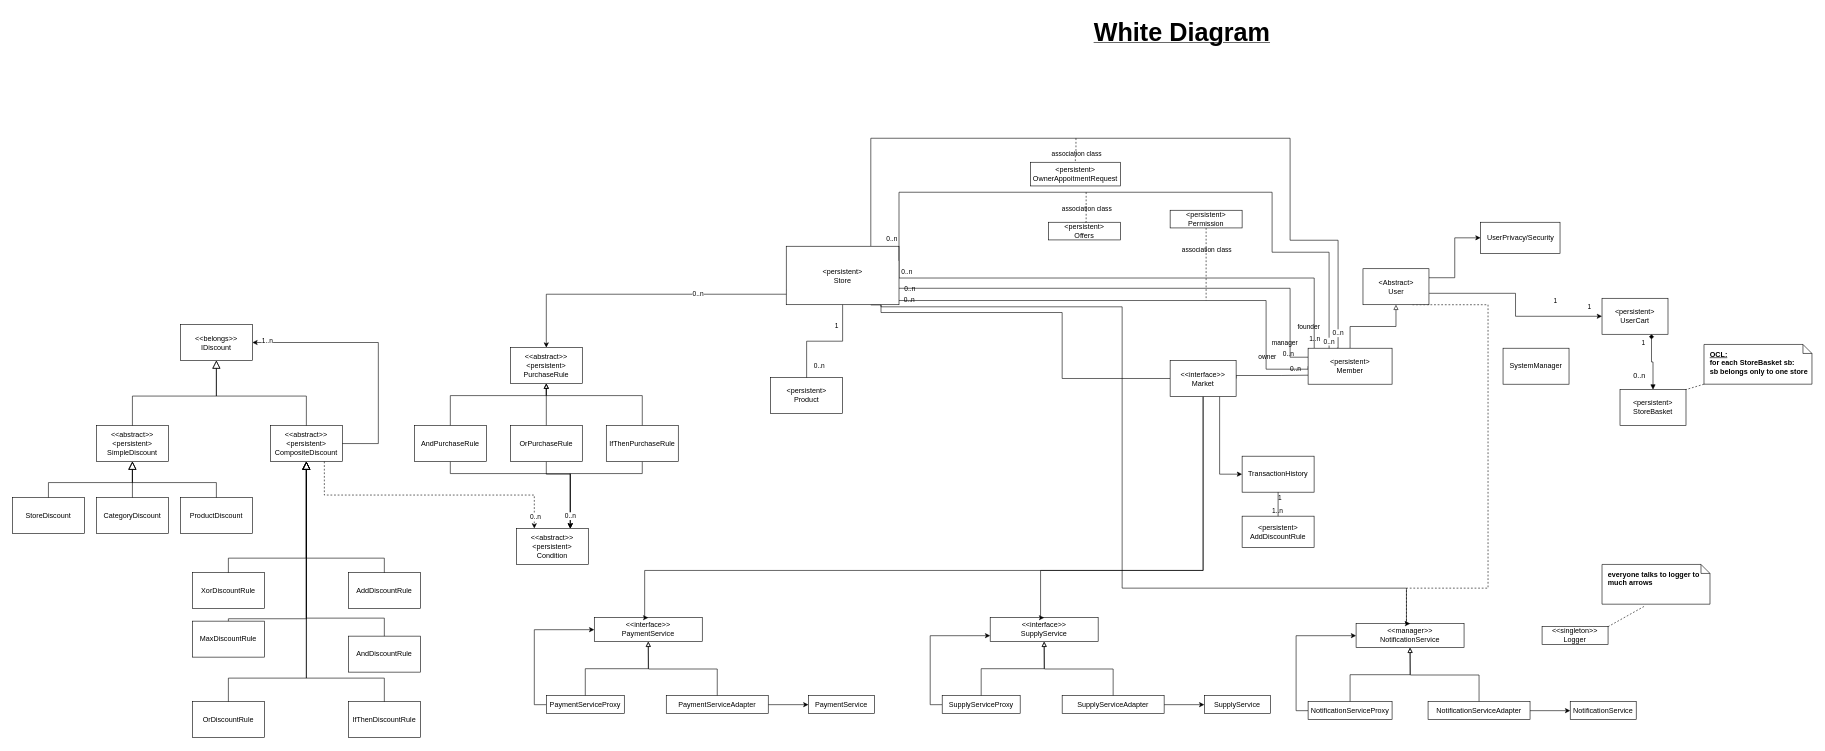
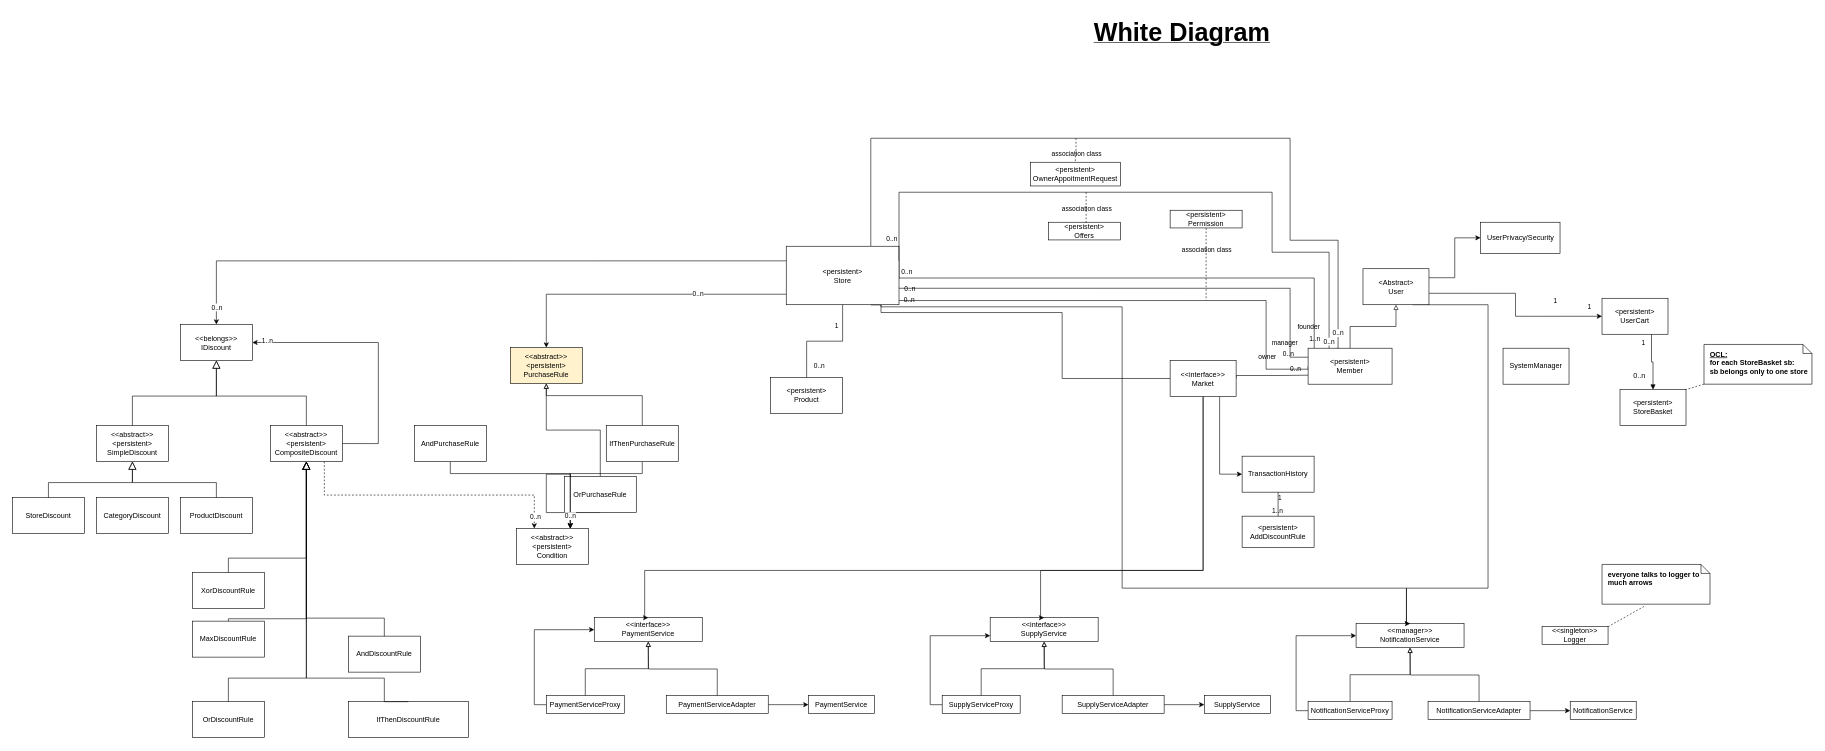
edge "<persistent> Store" -> "<<belongs>> IDiscount": added, label "0..n"
edge "<persistent> UserCart" -- "<persistent> StoreBasket": arrowhead diamond -> none
node "<<abstract>> <persistent> PurchaseRule": fillcolor #ffffff -> #fff2cc
edge "AndPurchaseRule" -> "<<abstract>> <persistent> PurchaseRule": removed
node "OrPurchaseRule": moved (546, 444) -> (600, 495)
edge "<Abstract> User" -> "<<manager>> NotificationService": style dashed -> solid
edge "CategoryDiscount" -> "<<abstract>> <persistent> SimpleDiscount": removed
edge "AddDiscountRule" -> "<<abstract>> <persistent> CompositeDiscount": removed
node "AddDiscountRule": removed
node "IfThenDiscountRule": size 72x36 -> 120x36
